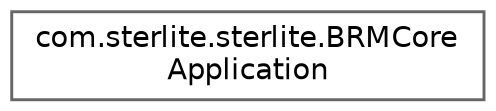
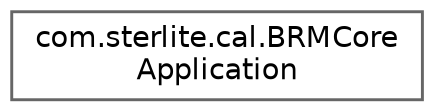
node "com.sterlite.sterlite.BRMCore Application": label "com.sterlite.sterlite.BRMCore Application" -> "com.sterlite.cal.BRMCore Application"
